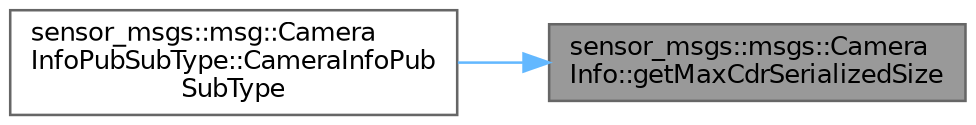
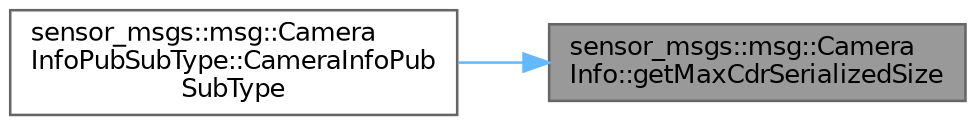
node "sensor_msgs::msgs::Camera Info::getMaxCdrSerializedSize": label "sensor_msgs::msgs::Camera Info::getMaxCdrSerializedSize" -> "sensor_msgs::msg::Camera Info::getMaxCdrSerializedSize"
